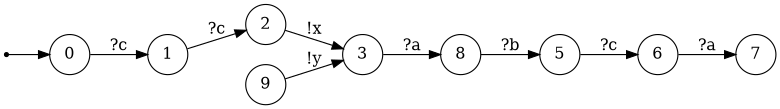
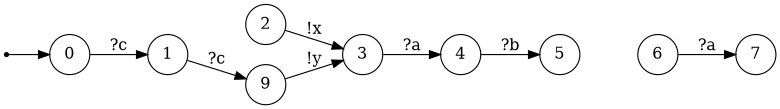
edge "1" -> "2": now "1" -> "9"
node "8": label "8" -> "4"
edge "5" -> "6": removed, label "?c"
